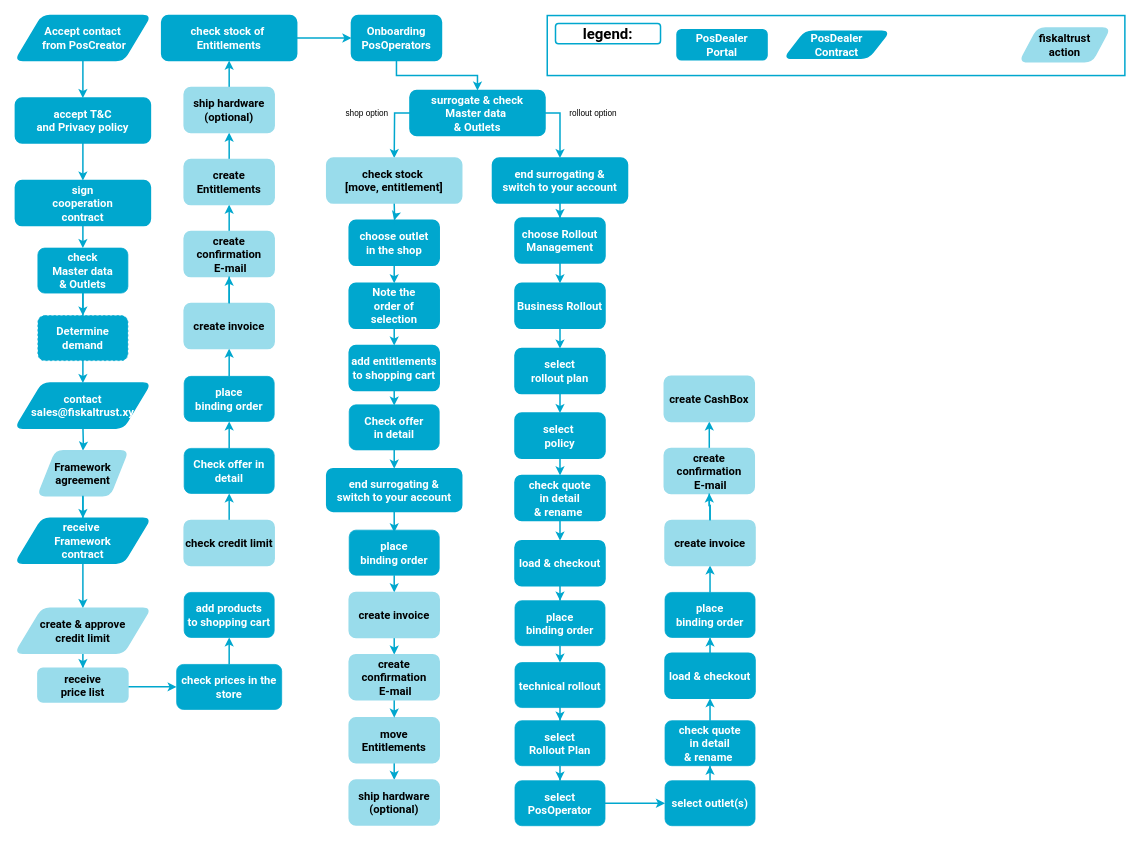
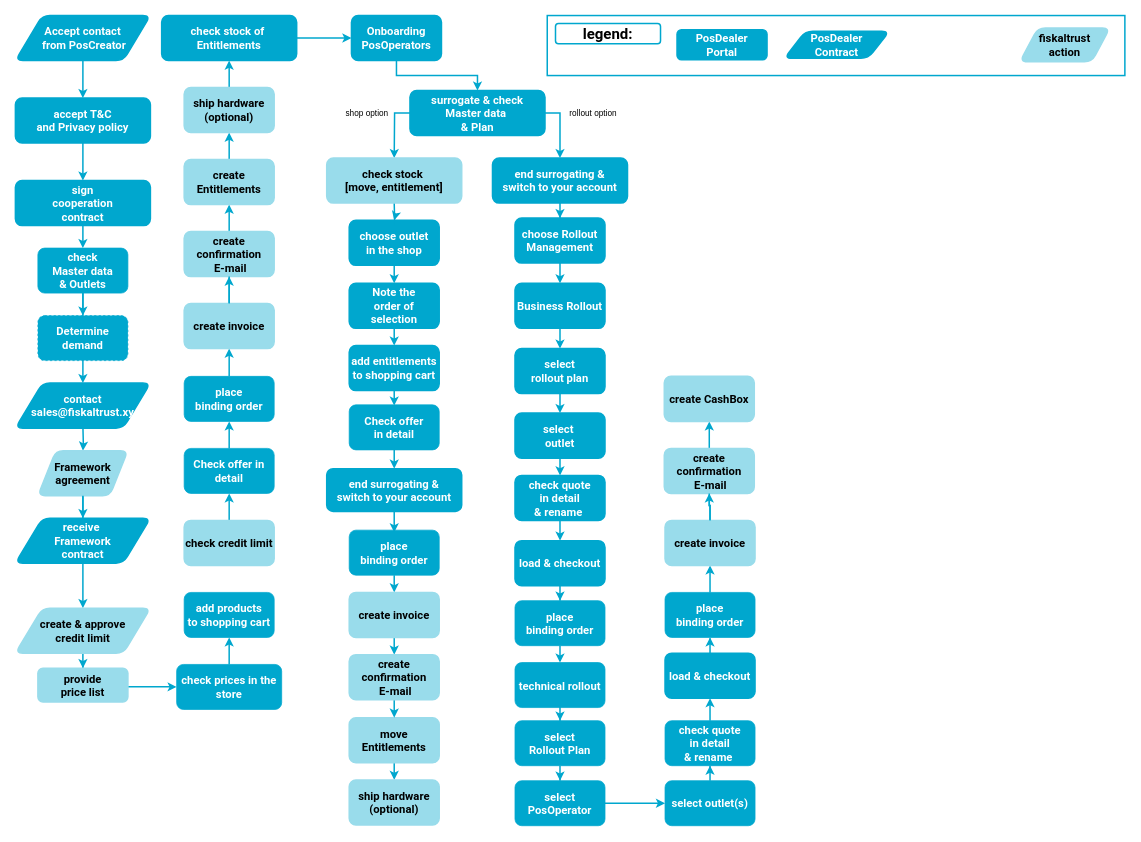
node "surrogate & check Master data & Outlets": label "surrogate & check Master data & Outlets" -> "surrogate & check Master data & Plan"
node "select policy": label "select policy" -> "select outlet"
node "receive price list": label "receive price list" -> "provide price list"
